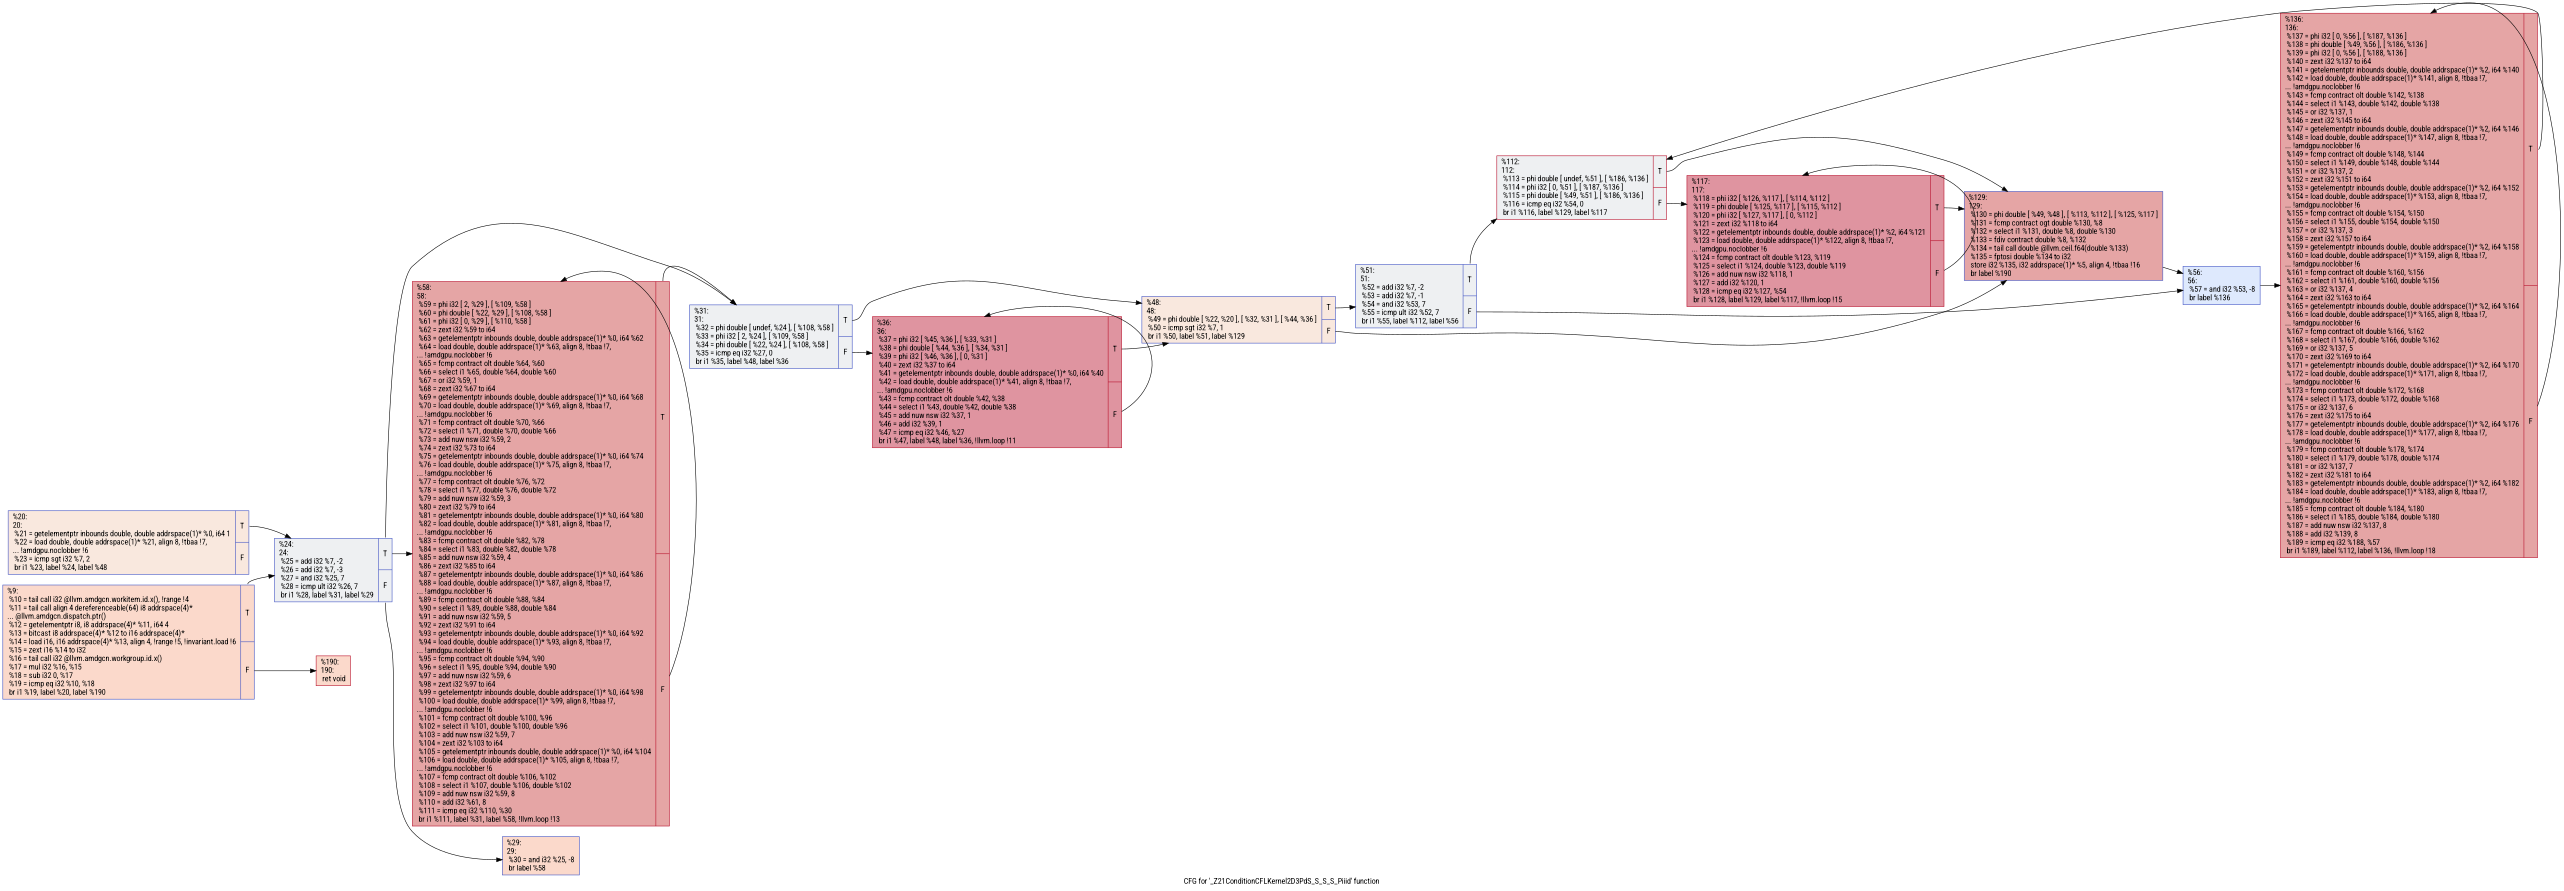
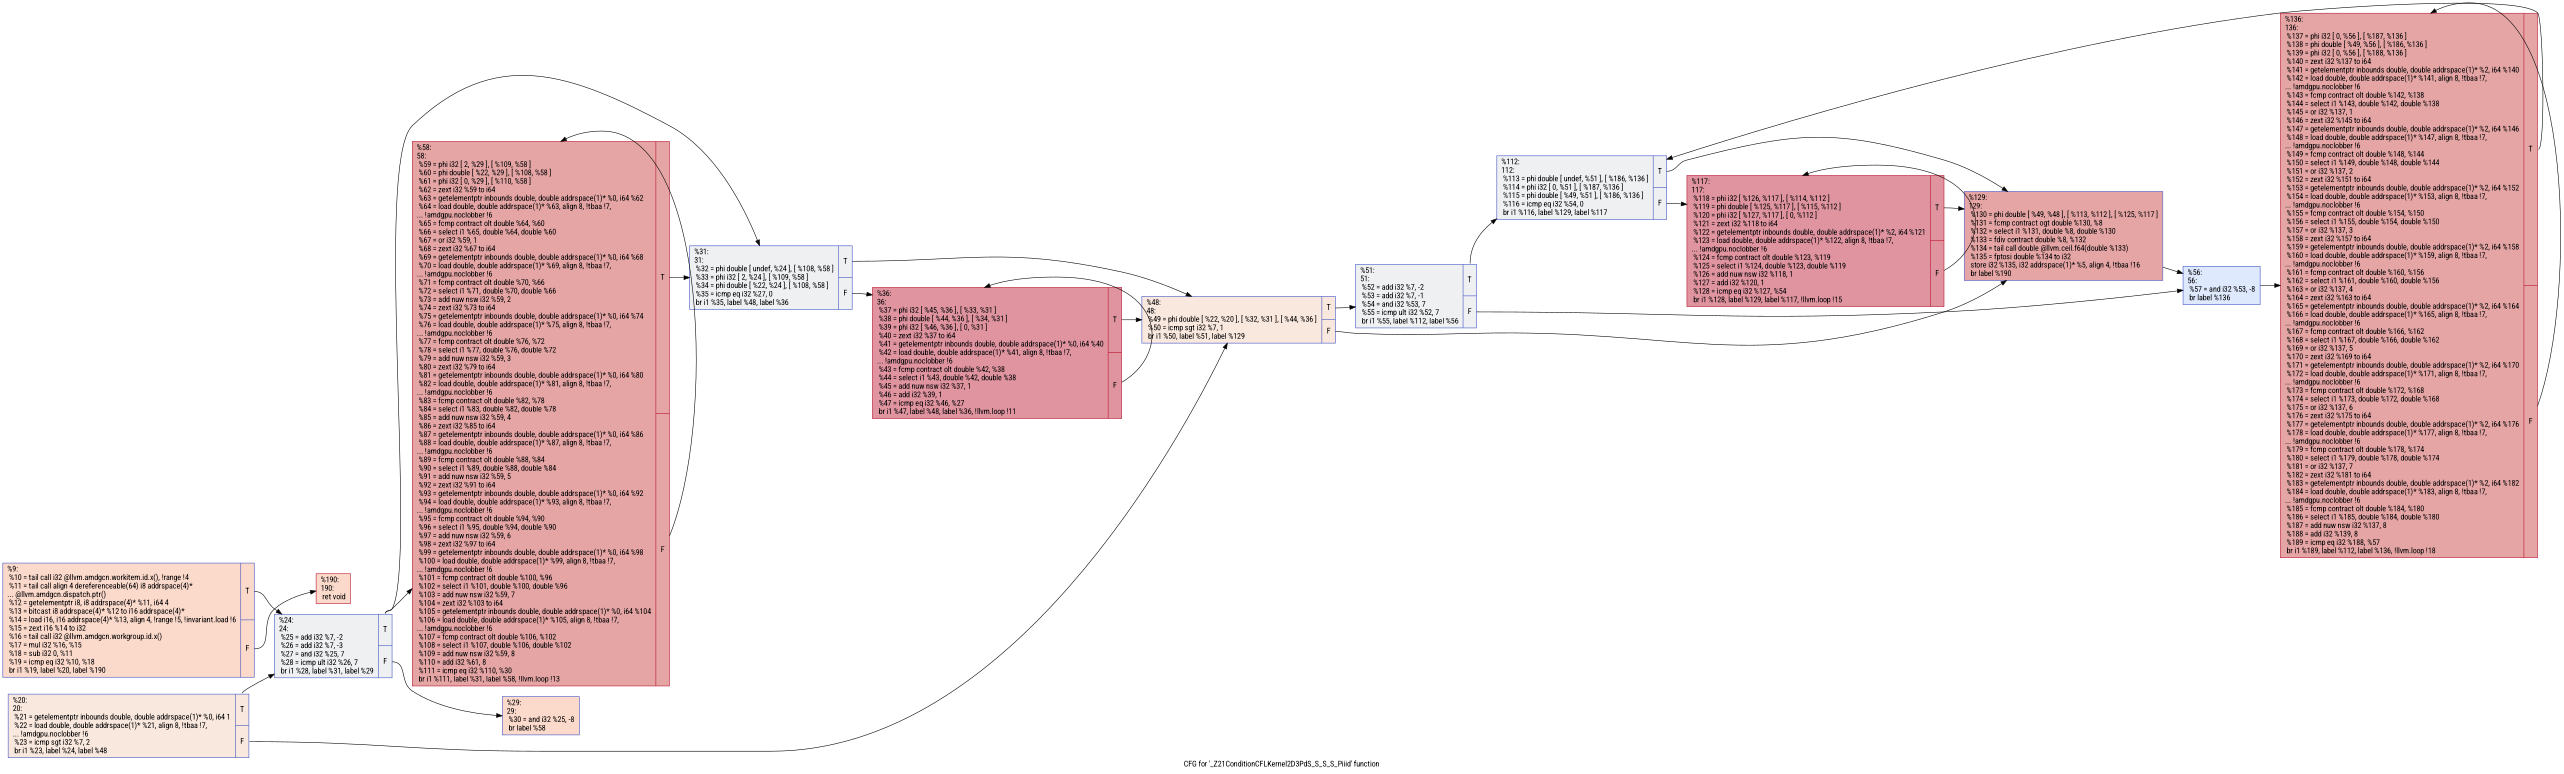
node "%112:": color #b70d28ff -> #3d50c3ff
node "%9:": text "%18 = sub i32 0, %17" -> "%18 = sub i32 0, %11"
edge "%20:" -> "%48:": added
